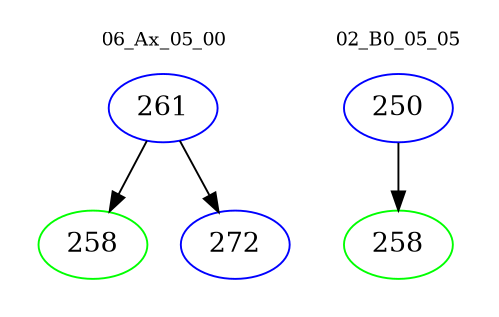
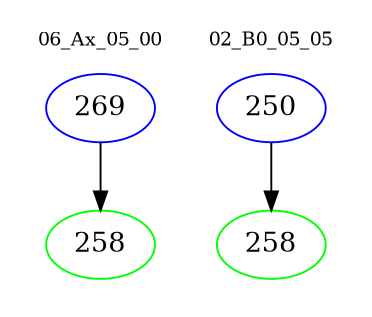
node "261": label "261" -> "269"
node "272": removed
